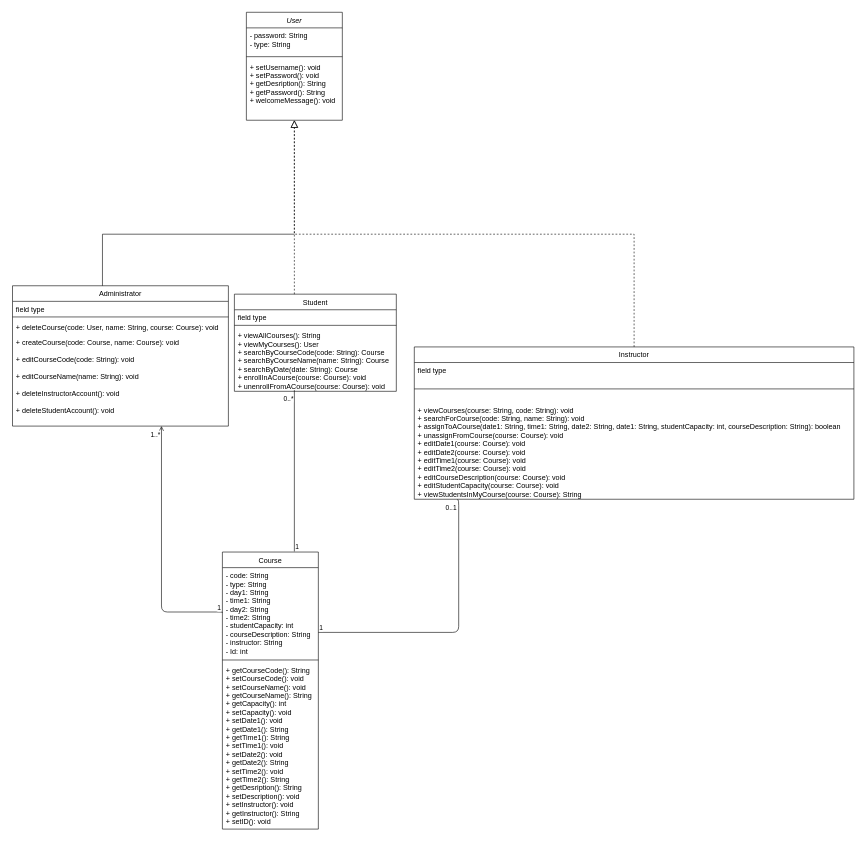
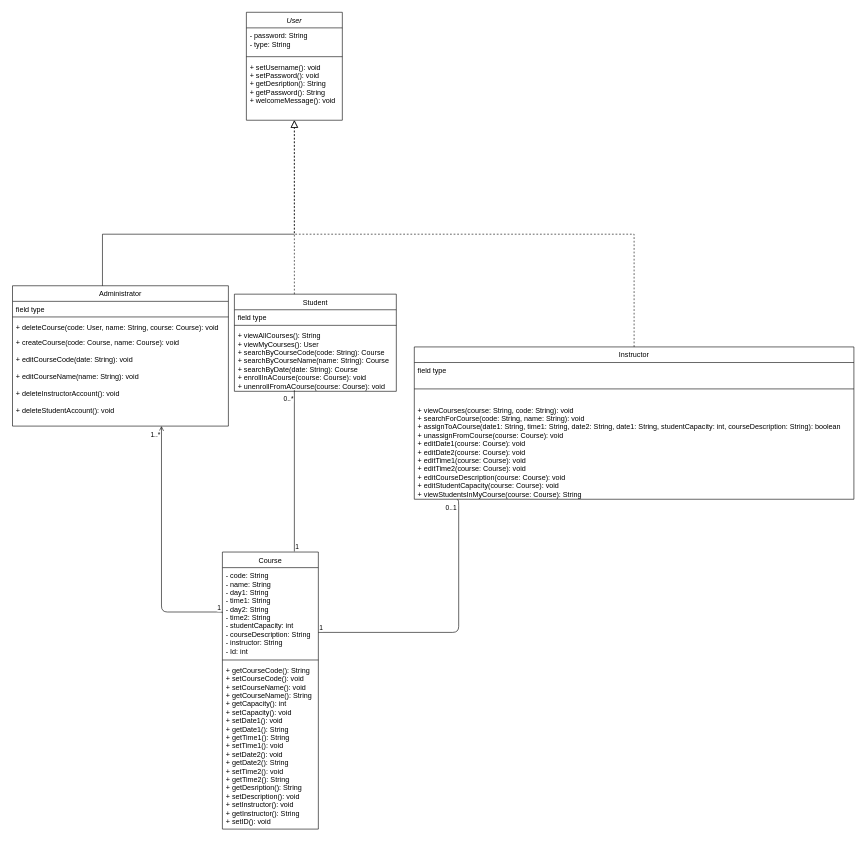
node "+ createCourse(code: Course, name: Course): void + editCourseCode(code: String): void + editCourseName(name: String): void + deleteInstructorAccount(): void + deleteStudentAccount(): void": label "+ createCourse(code: Course, name: Course): void + editCourseCode(code: String): void + editCourseName(name: String): void + deleteInstructorAccount(): void + deleteStudentAccount(): void" -> "+ createCourse(code: Course, name: Course): void + editCourseCode(date: String): void + editCourseName(name: String): void + deleteInstructorAccount(): void + deleteStudentAccount(): void"
node "- code: String - type: String - day1: String - time1: String - day2: String - time2: String - studentCapacity: int - courseDescription: String - instructor: String - Id: int": label "- code: String - type: String - day1: String - time1: String - day2: String - time2: String - studentCapacity: int - courseDescription: String - instructor: String - Id: int" -> "- code: String - name: String - day1: String - time1: String - day2: String - time2: String - studentCapacity: int - courseDescription: String - instructor: String - Id: int"
